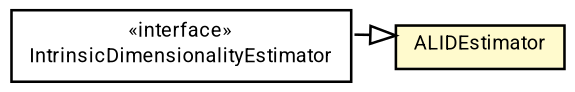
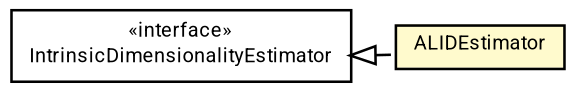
edge "IntrinsicDimensionalityEstimator" -> "ALIDEstimator": reversed
